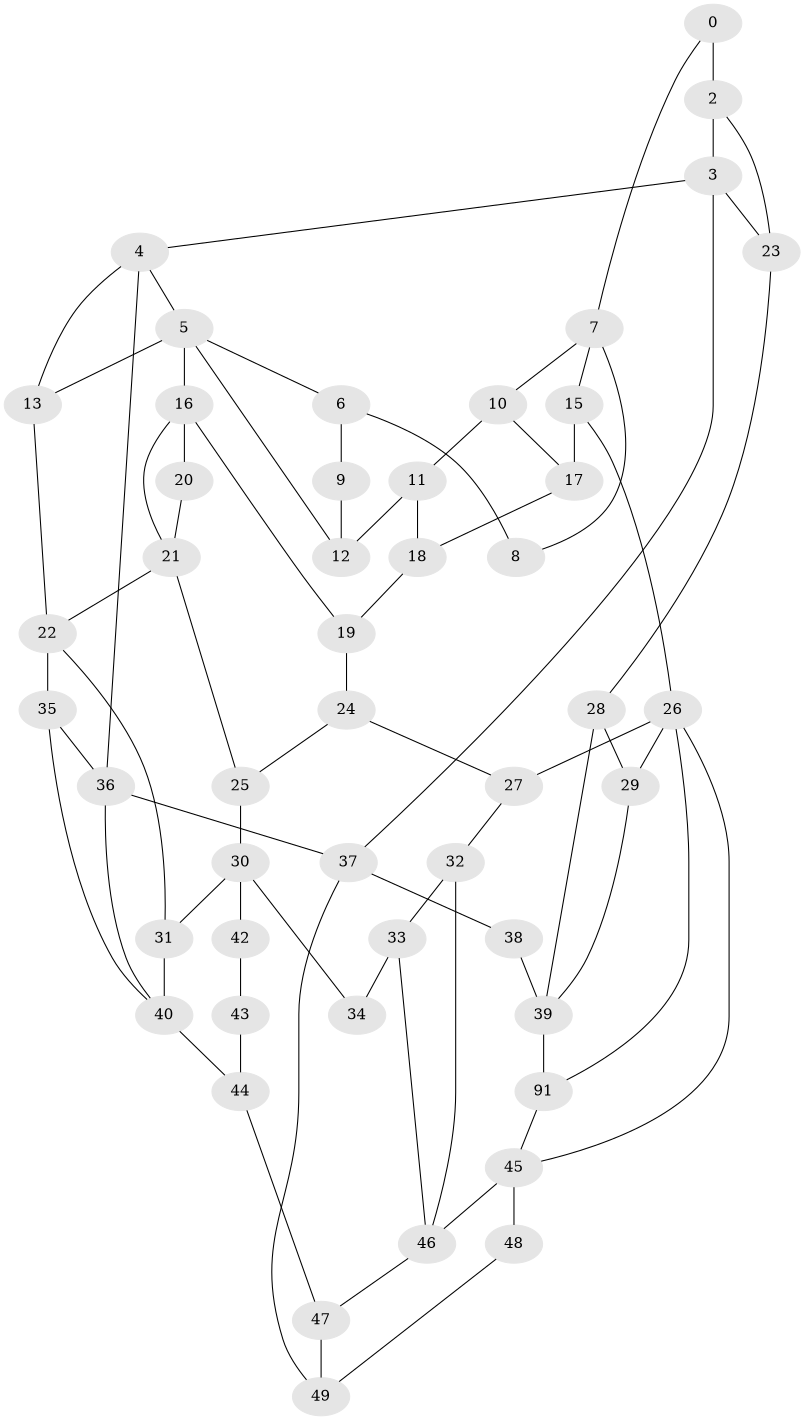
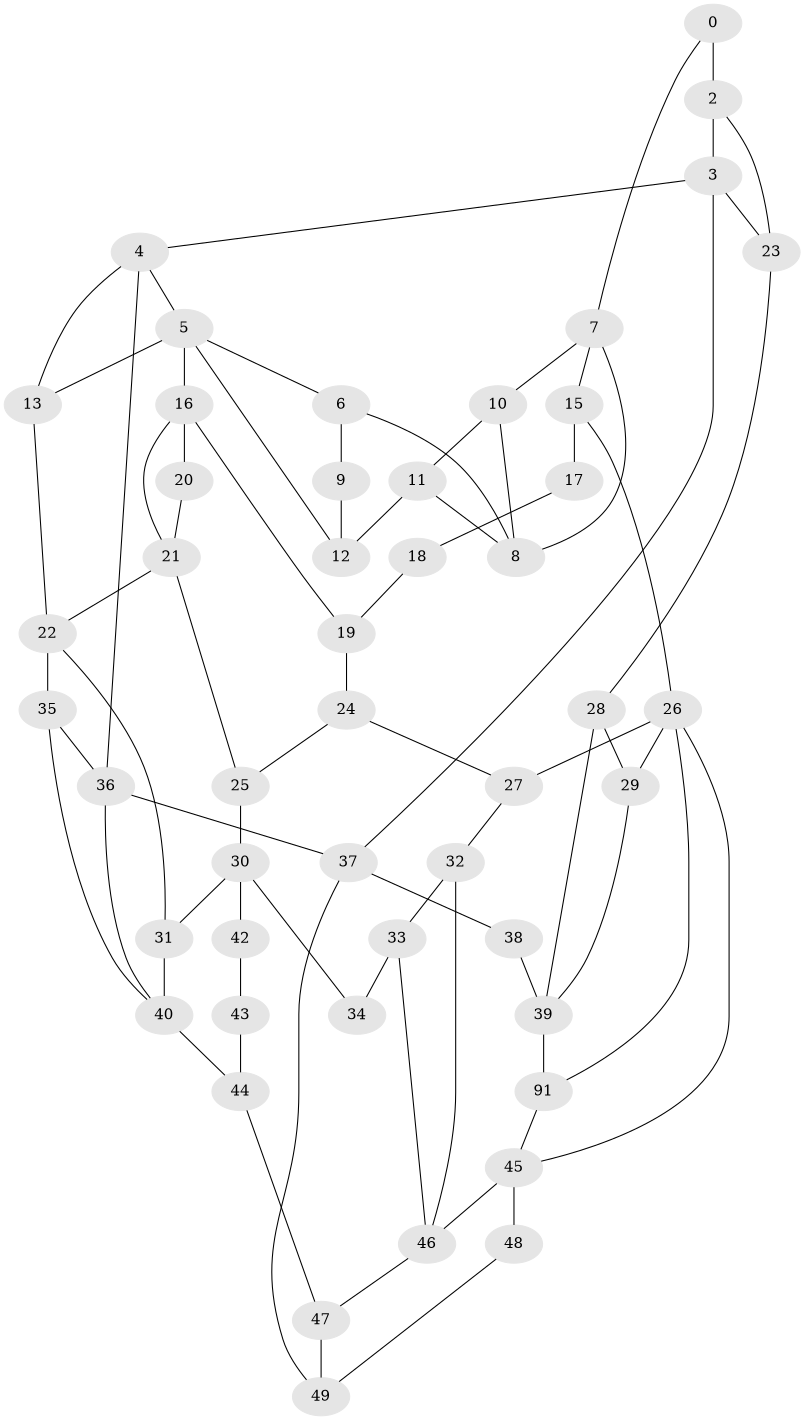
edge "10" -- "17": now "10" -- "8"
edge "11" -- "18": now "11" -- "8"
